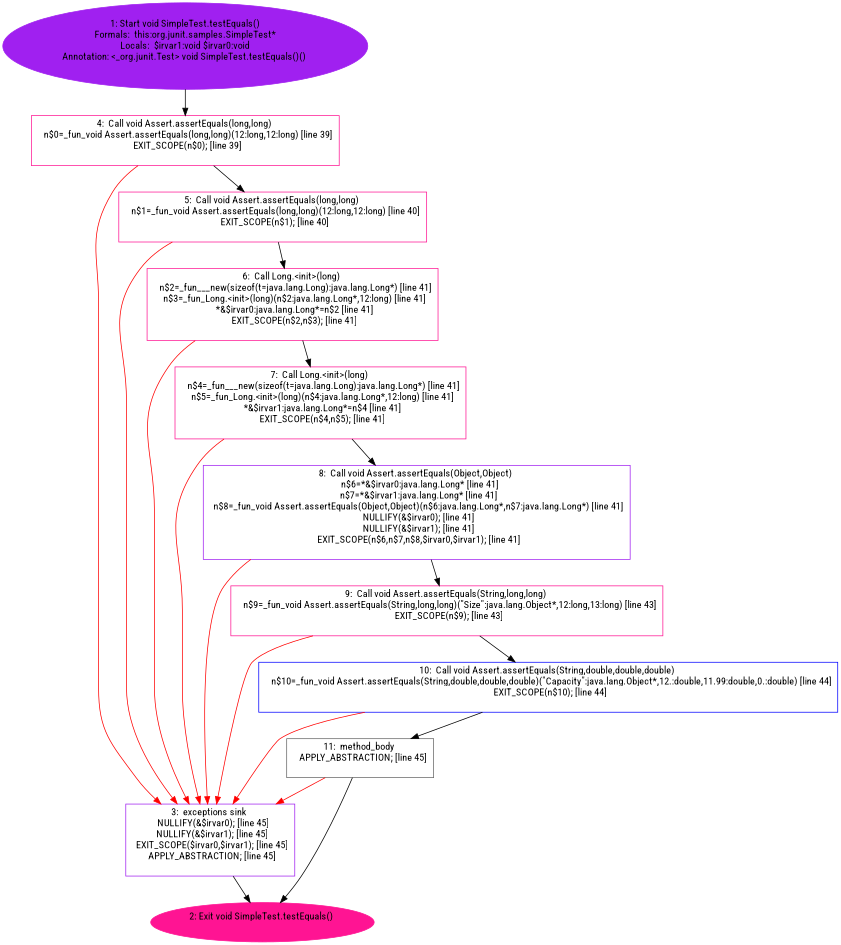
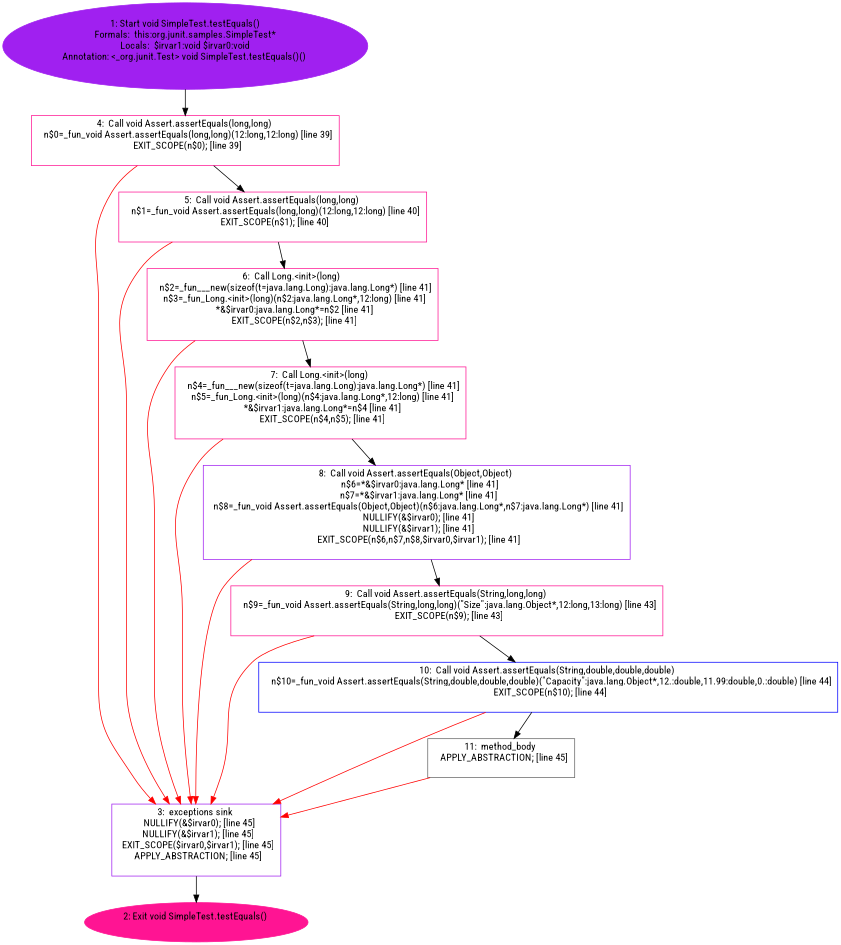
edge "11:  method_body APPLY_ABSTRACTION; [line 45]" -> "2: Exit void SimpleTest.testEquals()": removed
